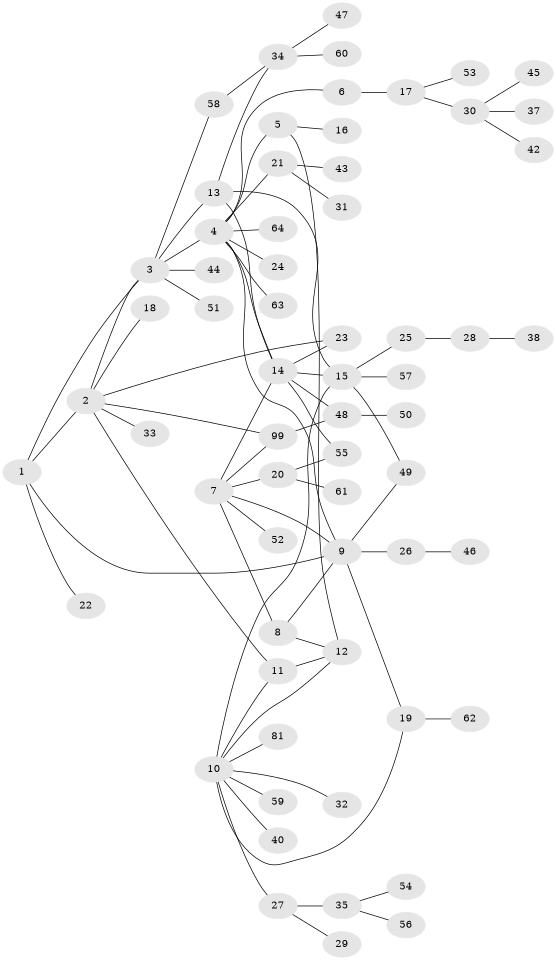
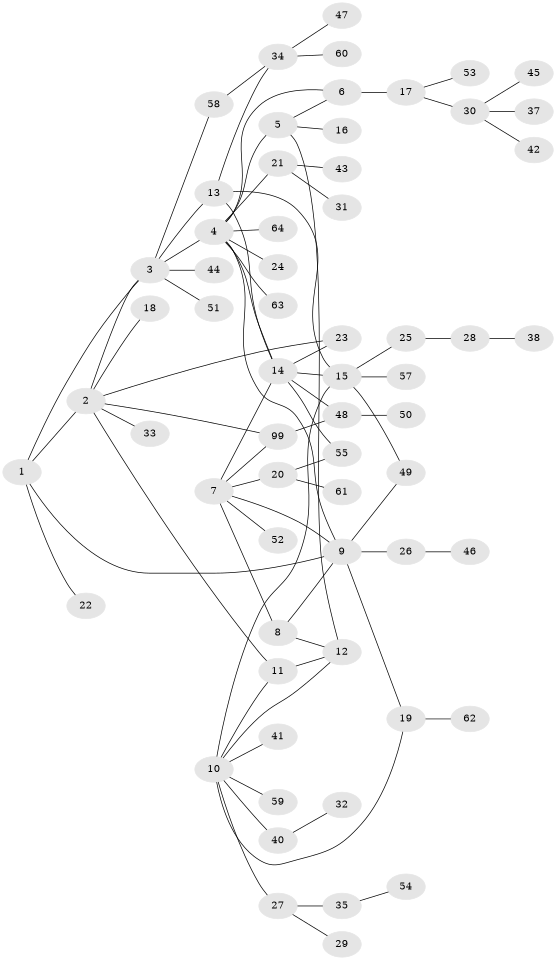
edge "6" -- "5": added
node "81": label "81" -> "41"
edge "10" -- "32": now "40" -- "32"
node "56": removed
